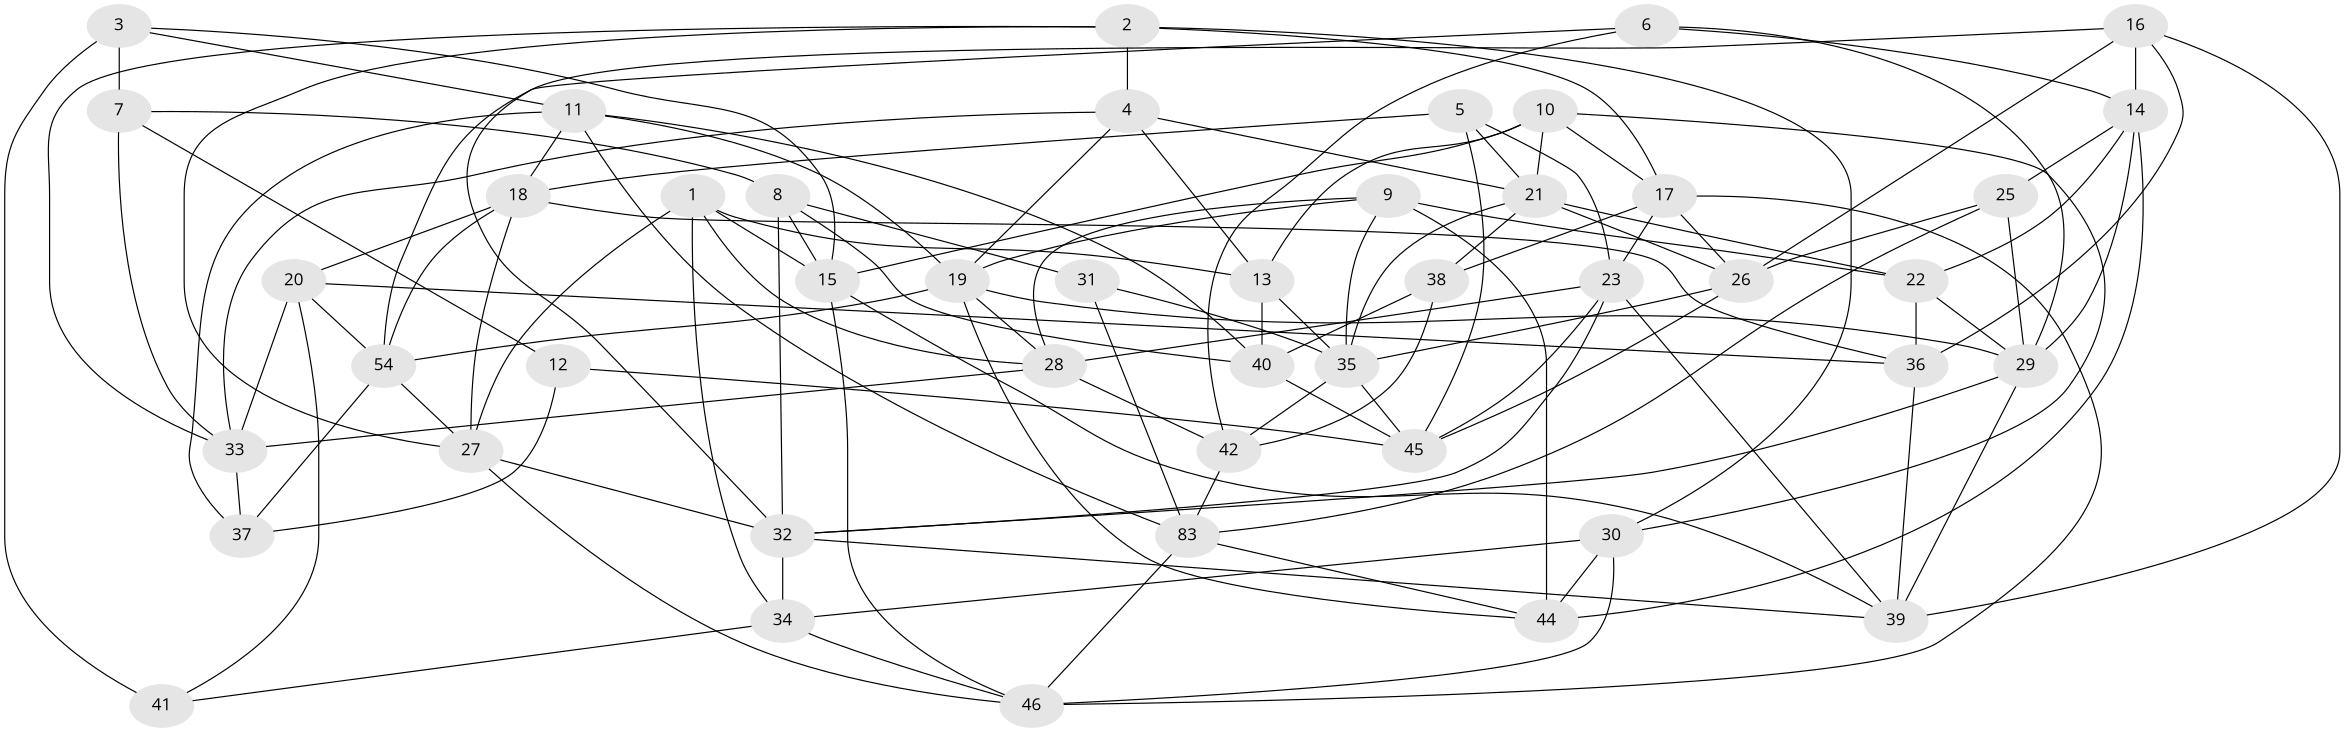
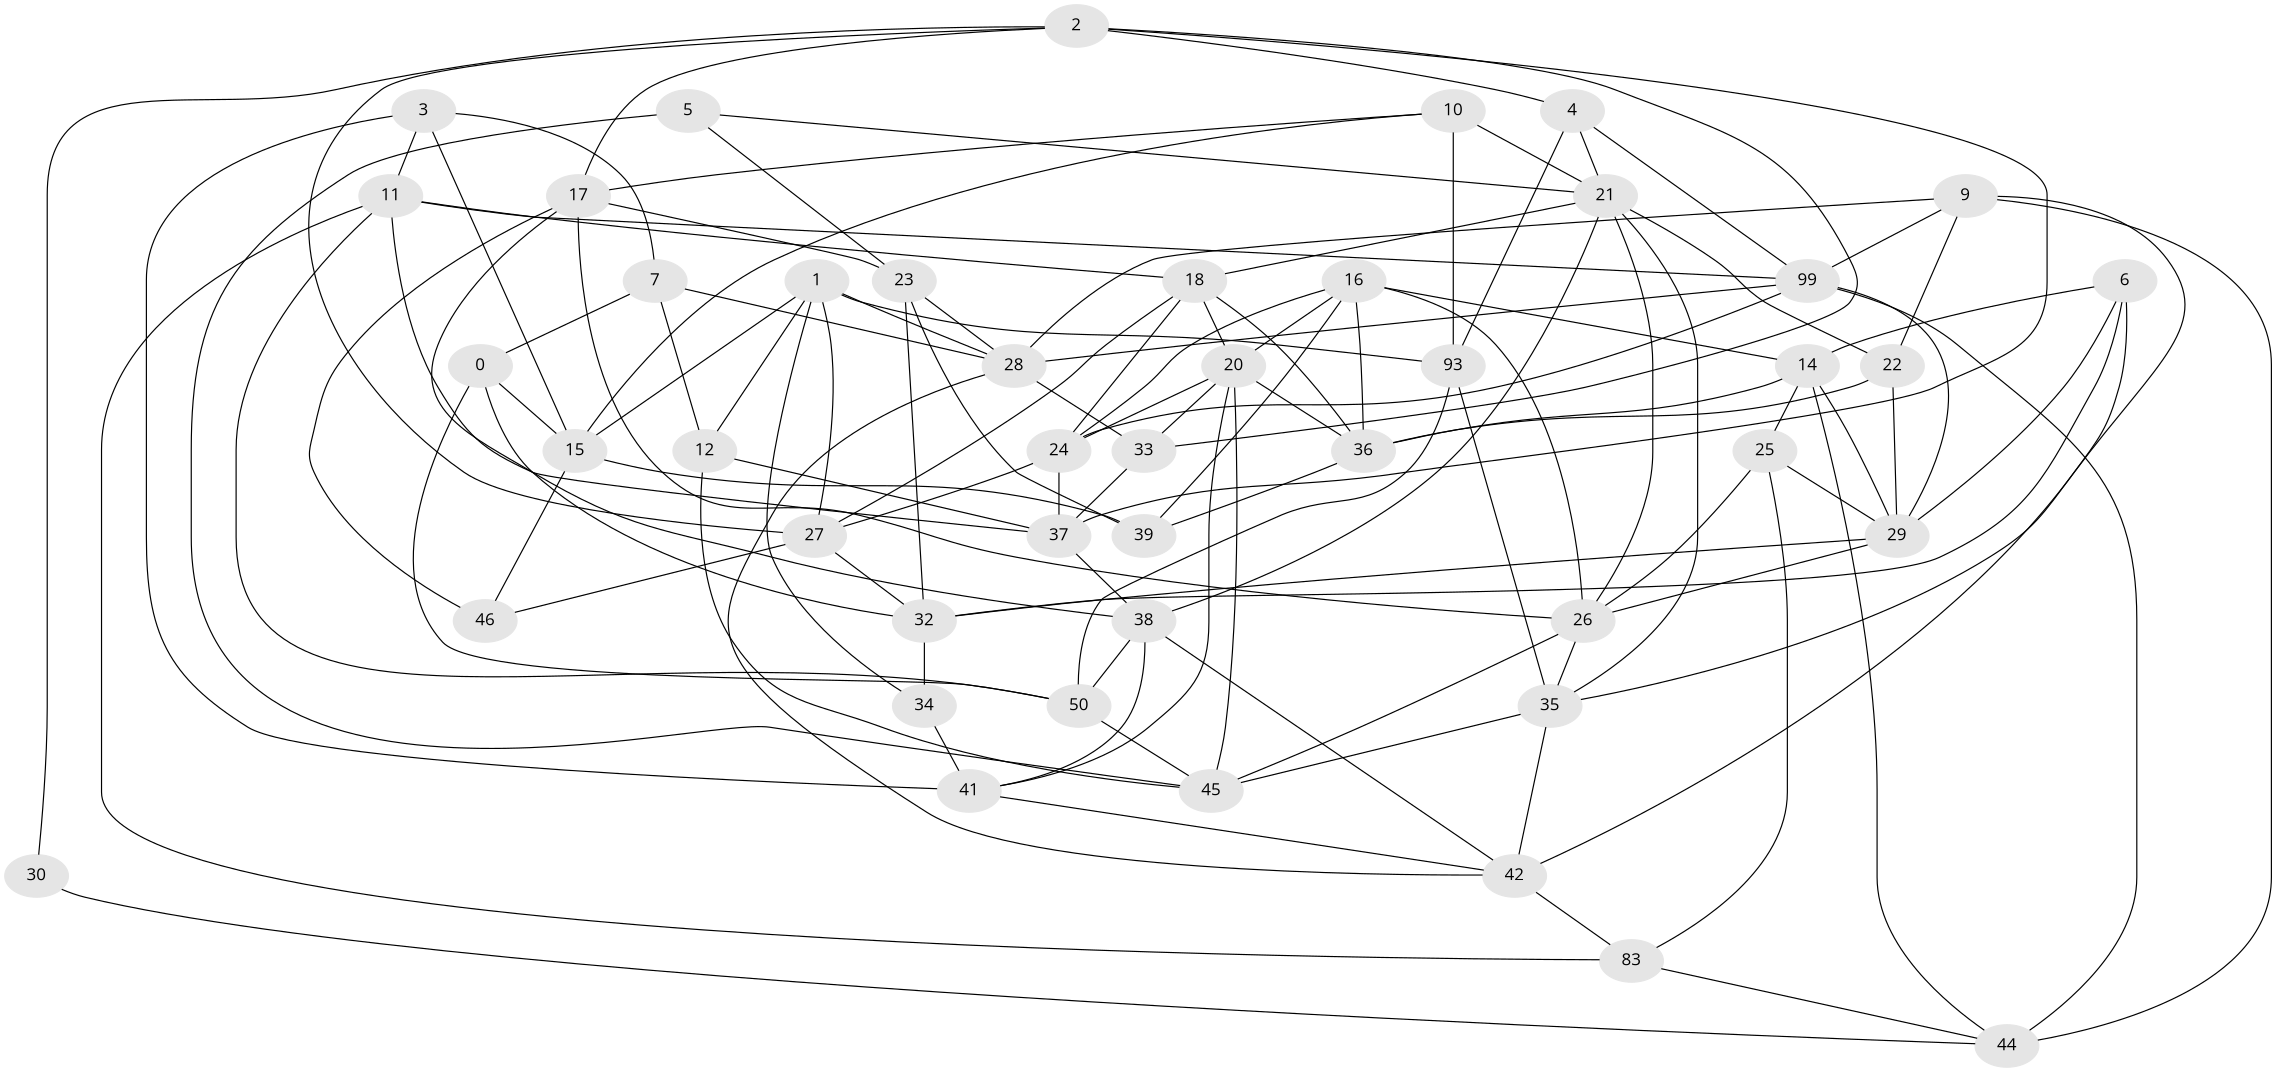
edge "5" -- "18": now "21" -- "18"
edge "4" -- "33": removed
node "8": label "8" -> "0"
edge "14" -- "22": now "14" -- "36"
edge "2" -- "37": added
node "19": label "19" -> "99"
node "31": removed
node "13": label "13" -> "93"
edge "7" -- "33": now "7" -- "28"
edge "10" -- "30": removed
edge "16" -- "20": added
node "54": label "54" -> "24"
edge "1" -- "12": added
node "40": label "40" -> "50"
edge "23" -- "45": now "20" -- "45"
edge "29" -- "39": now "29" -- "26"
edge "32" -- "39": removed
edge "37" -- "38": added
edge "30" -- "34": removed
edge "83" -- "46": removed
edge "34" -- "46": removed
edge "30" -- "46": removed
edge "38" -- "41": added
edge "41" -- "42": added
